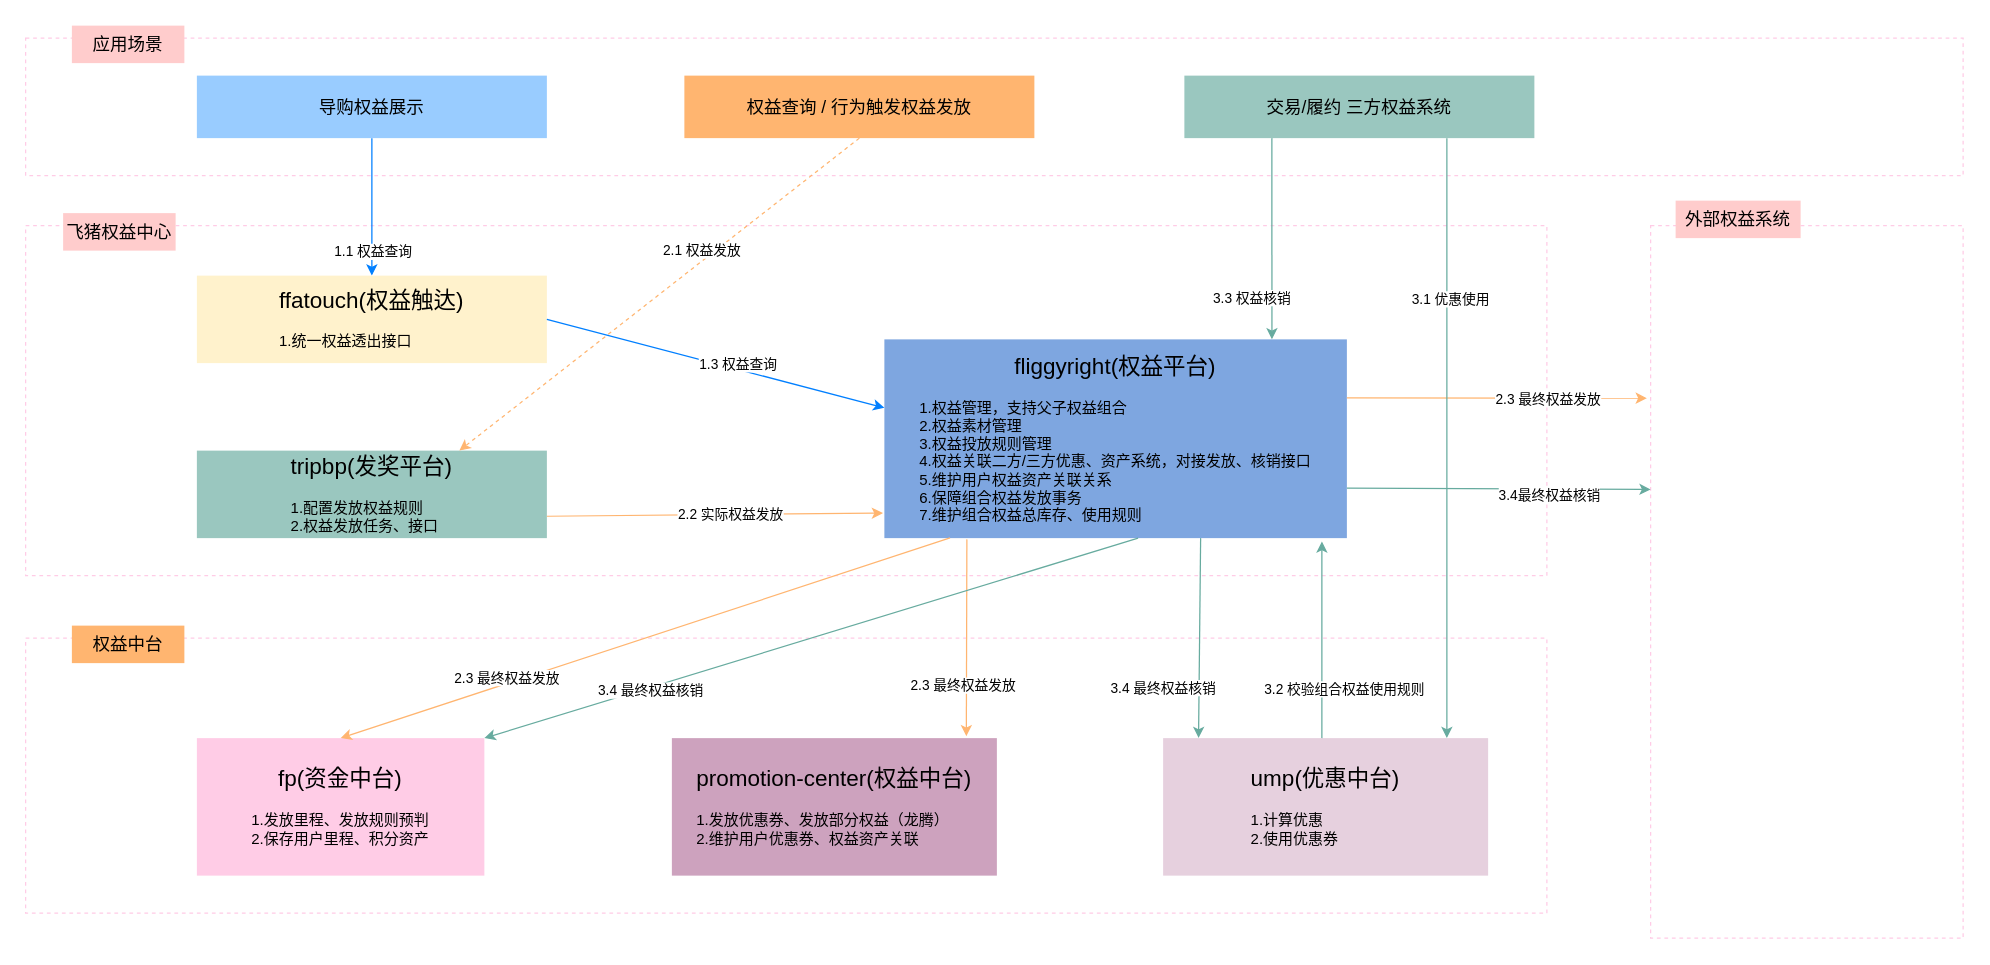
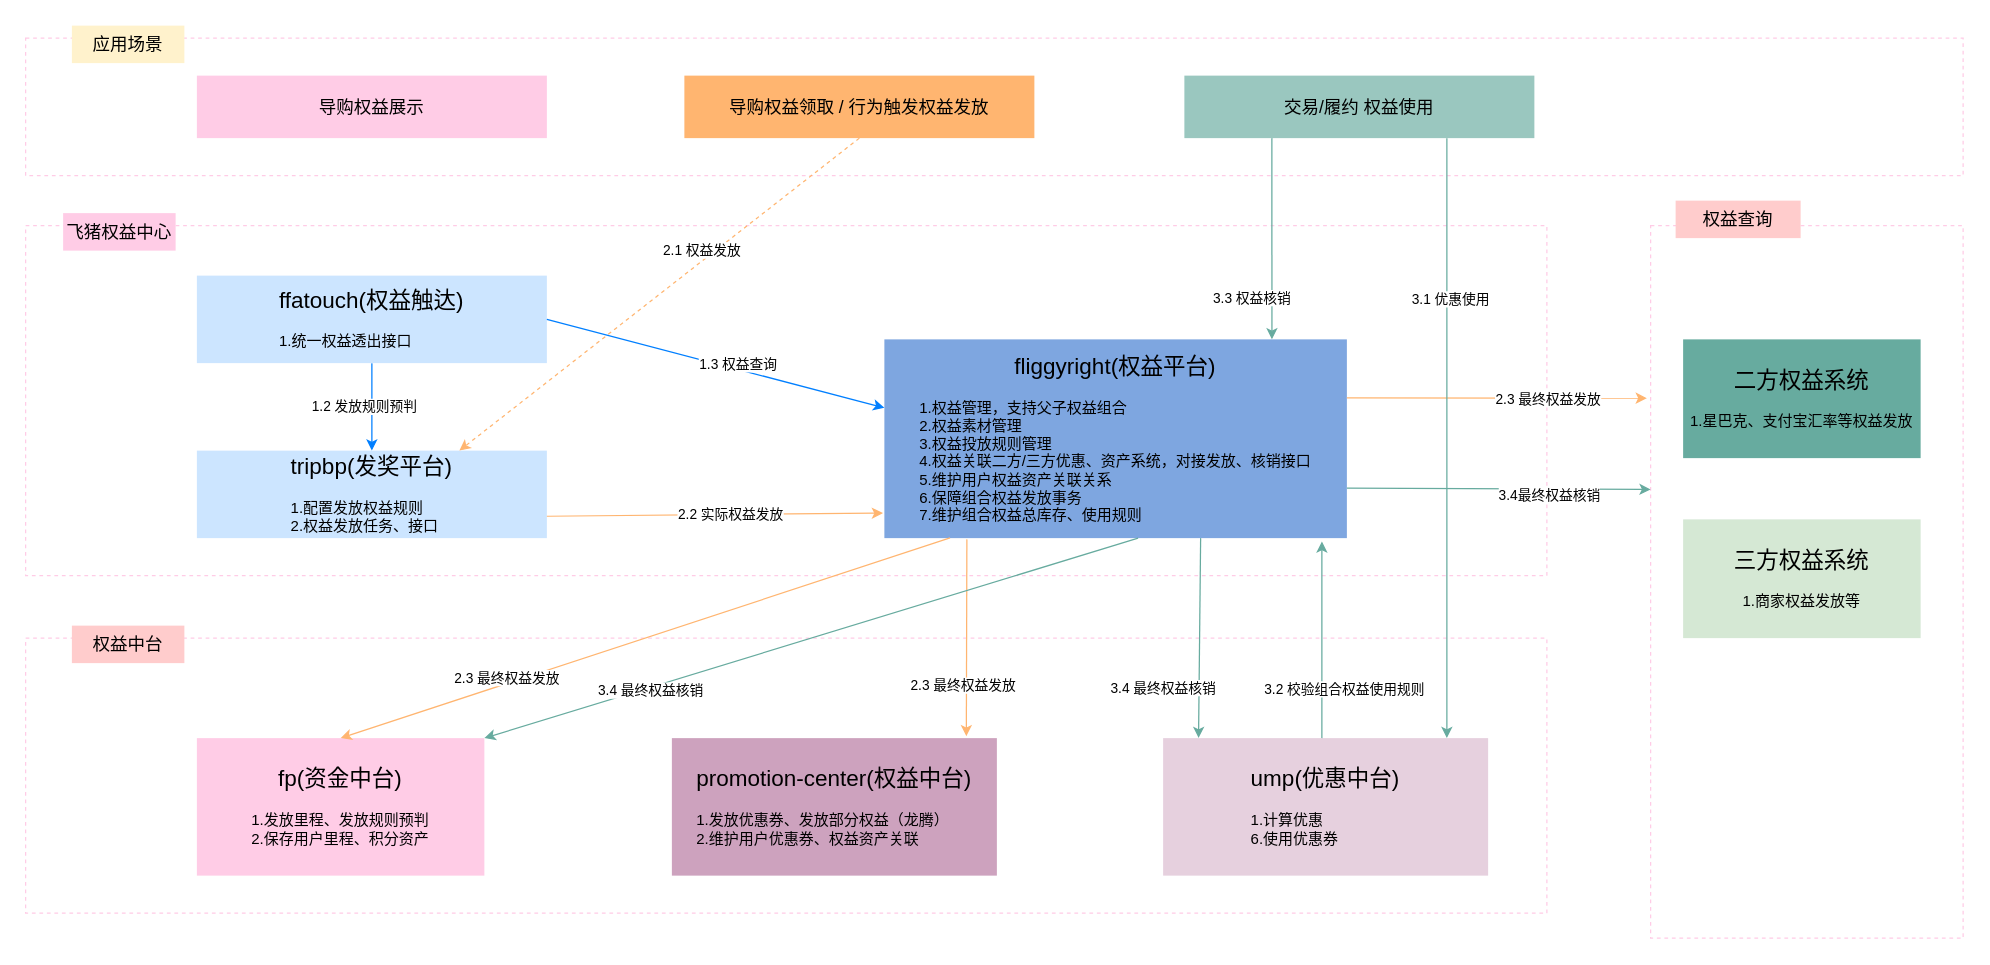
node "应用场景": fillcolor #ffcccc -> #fff2cc
node "导购权益展示": fillcolor #99ccff -> #ffcce6
node "权益查询 / 行为触发权益发放": label "权益查询 / 行为触发权益发放" -> "导购权益领取 / 行为触发权益发放"
node "交易/履约 三方权益系统": label "交易/履约 三方权益系统" -> "交易/履约 权益使用"
edge "导购权益展示" -> "ffatouch(权益触达) 1.统一权益透出接口": removed, label "1.1 权益查询"
node "外部权益系统": label "外部权益系统" -> "权益查询"
node "飞猪权益中心": fillcolor #ffcccc -> #ffcce6
node "ffatouch(权益触达) 1.统一权益透出接口": fillcolor #fff2cc -> #cce5ff
node "二方权益系统 1.星巴克、支付宝汇率等权益发放": added
edge "ffatouch(权益触达) 1.统一权益透出接口" -> "tripbp(发奖平台) 1.配置发放权益规则 2.权益发放任务、接口": added, label "1.2 发放规则预判"
node "tripbp(发奖平台) 1.配置发放权益规则 2.权益发放任务、接口": fillcolor #9ac7bf -> #cce5ff
node "三方权益系统 1.商家权益发放等": added
node "权益中台": fillcolor #ffb570 -> #ffcccc
node "ump(优惠中台) 1.计算优惠 2.使用优惠券": label "ump(优惠中台) 1.计算优惠 2.使用优惠券" -> "ump(优惠中台) 1.计算优惠 6.使用优惠券"
